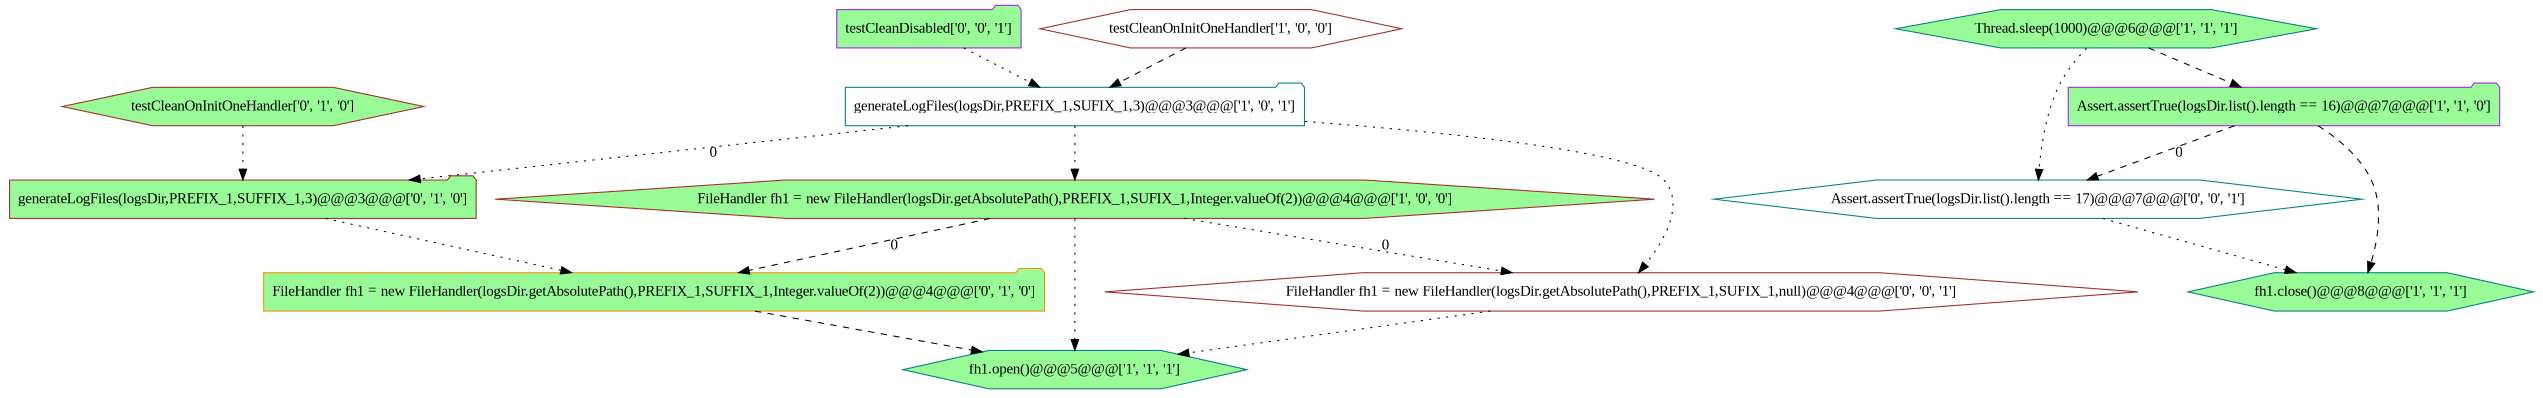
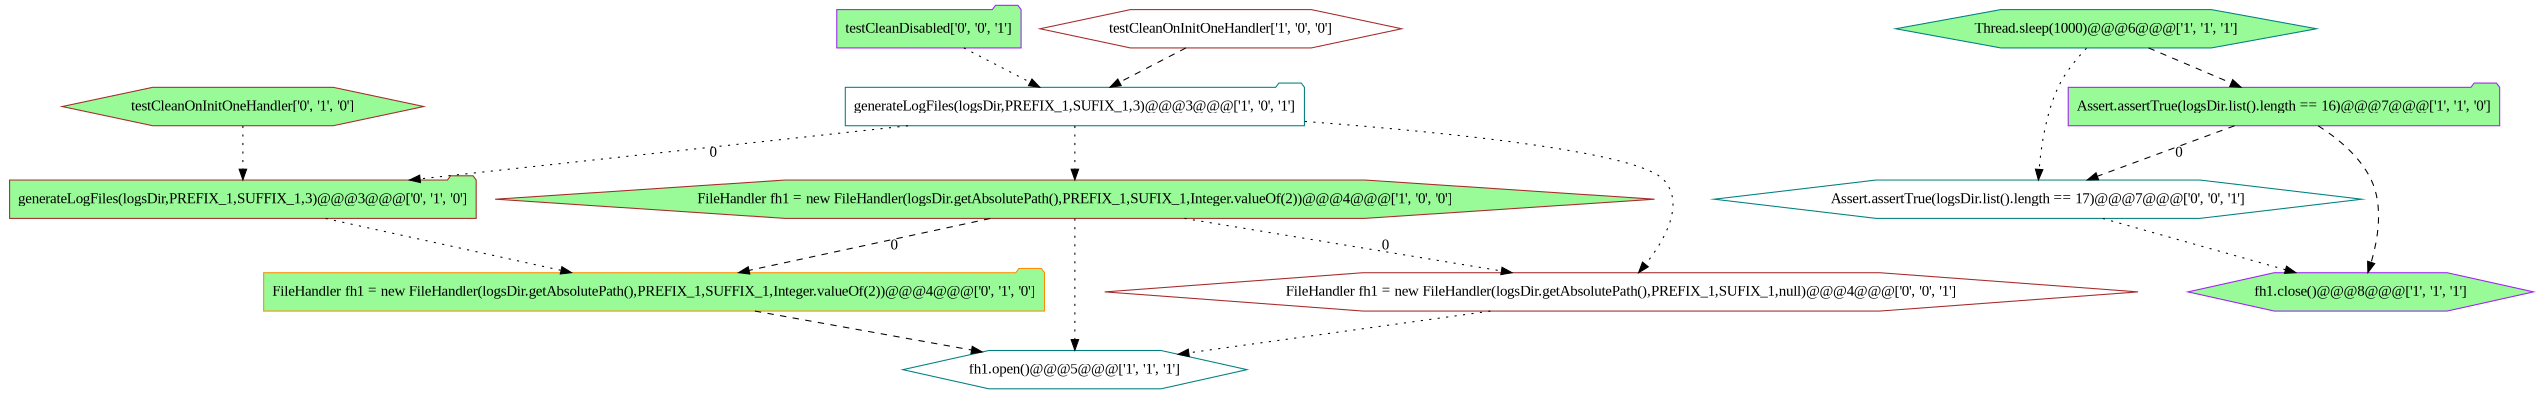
node "fh1.close()@@@8@@@['1', '1', '1']": color teal -> purple
node "fh1.open()@@@5@@@['1', '1', '1']": fillcolor palegreen -> white
